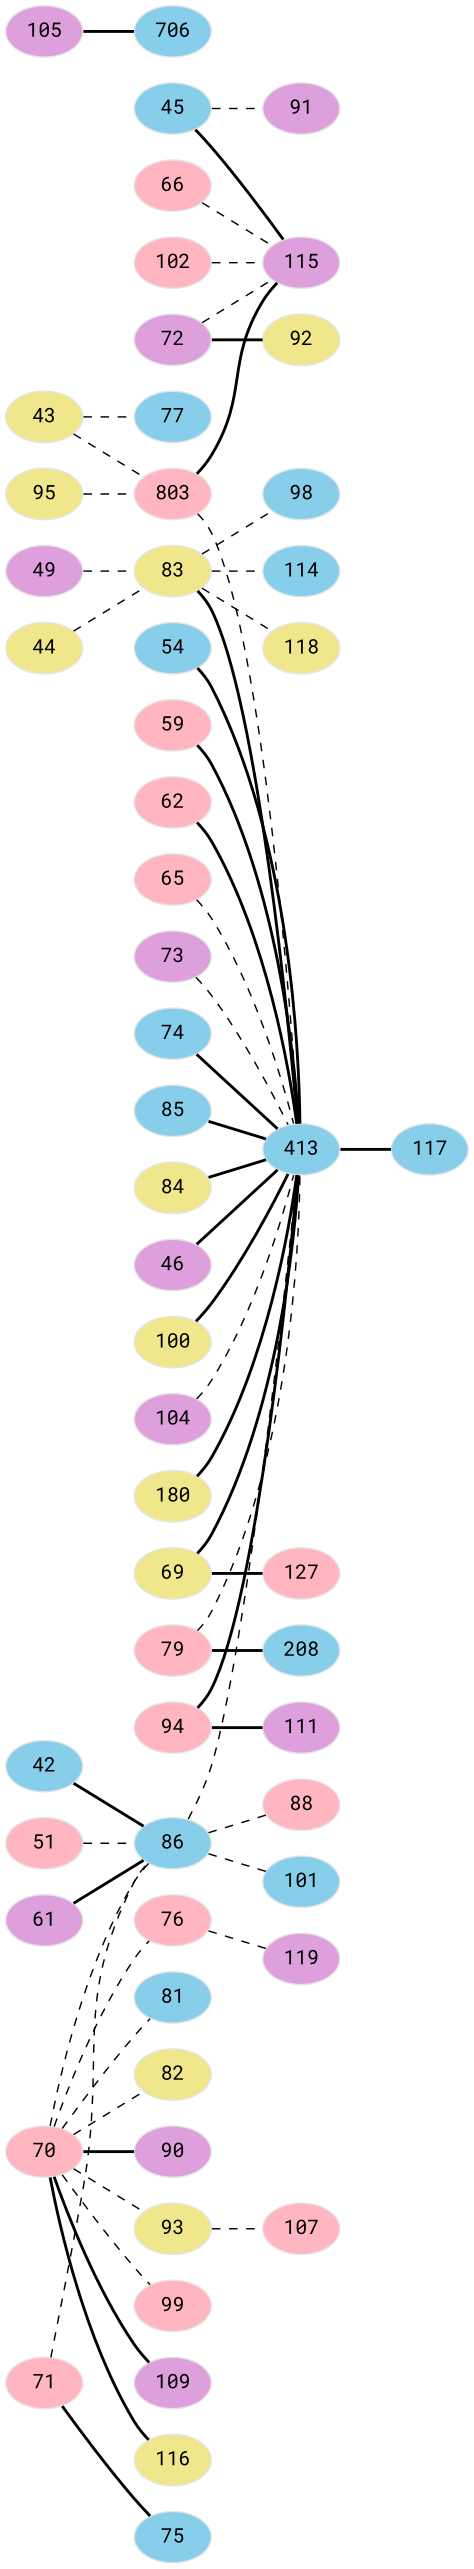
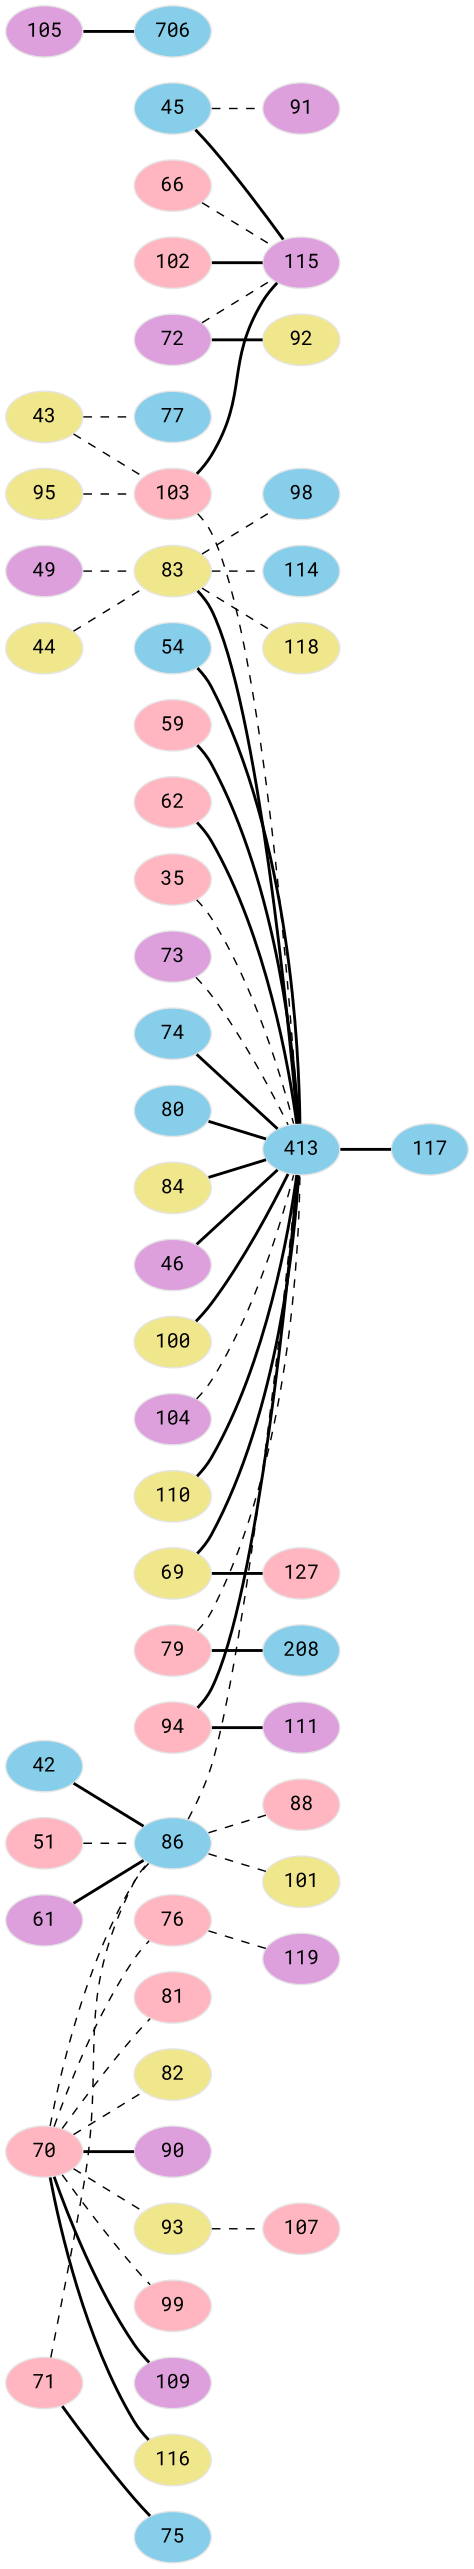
edge "102" -- "115": style dashed -> bold
node "803": label "803" -> "103"
node "65": label "65" -> "35"
node "85": label "85" -> "80"
node "180": label "180" -> "110"
node "101": fillcolor skyblue -> khaki
node "81": fillcolor skyblue -> lightpink
